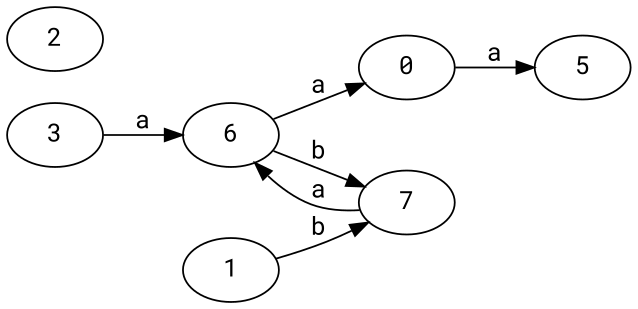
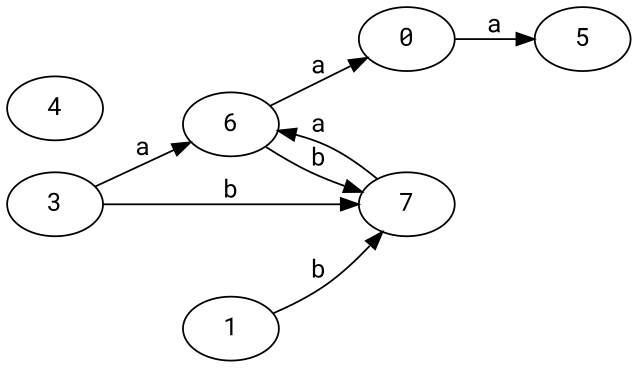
node "2": removed
node "4": added
edge "3" -> "7": added, label "b"
